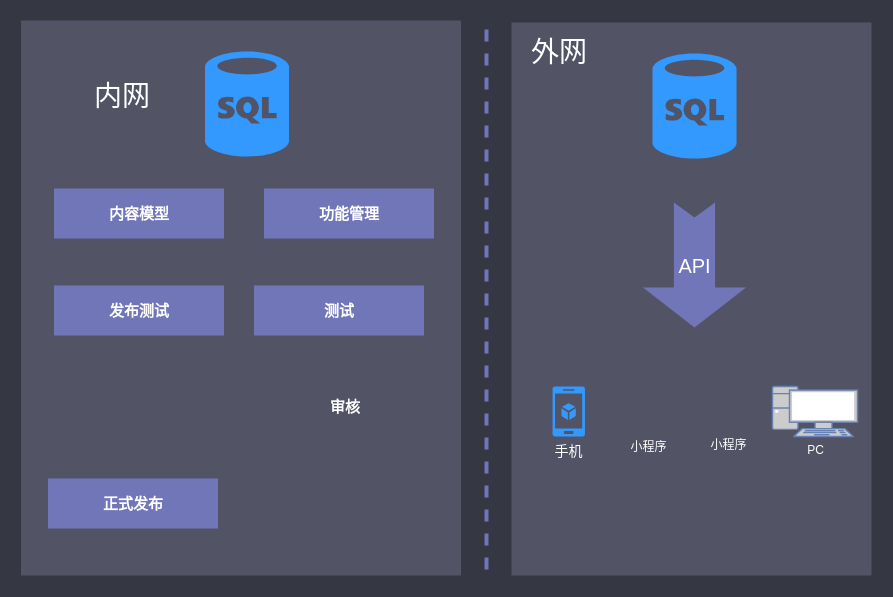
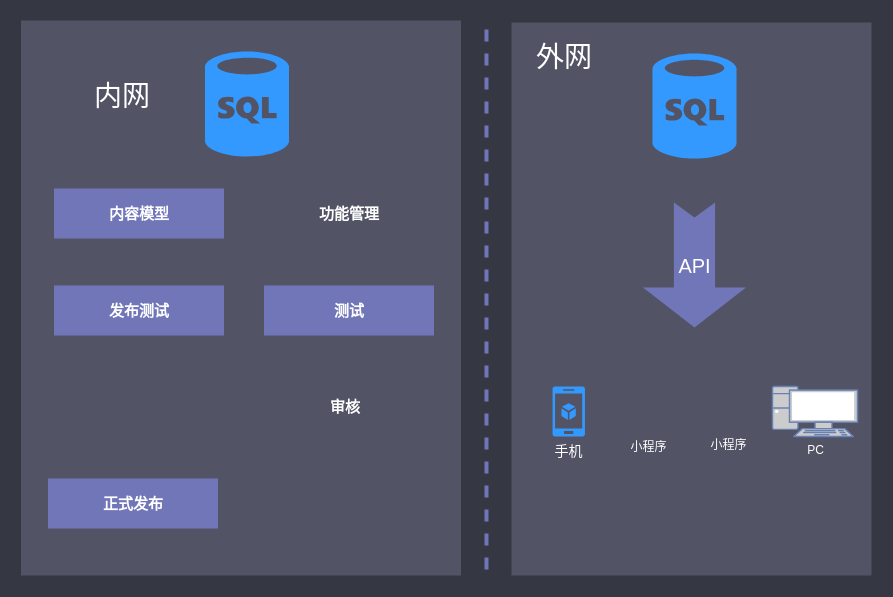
node "外网": moved (560, 52) -> (565, 57)
node "功能管理": fillcolor #7176b9 -> #525466
node "测试": moved (339, 311) -> (349, 311)
